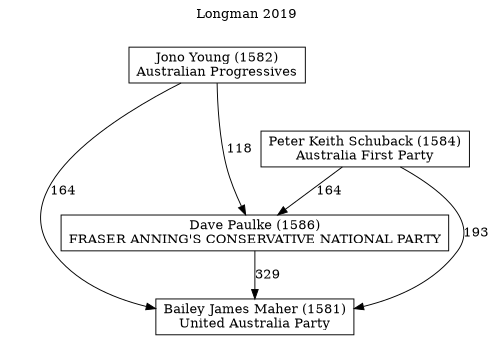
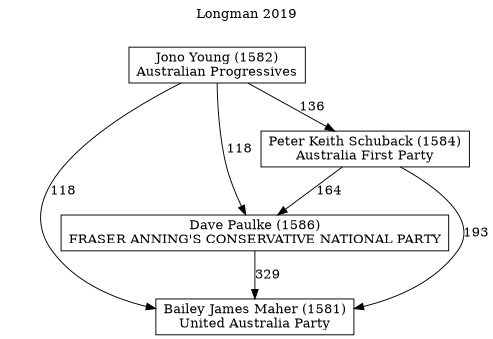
edge "Jono Young (1582) Australian Progressives" -> "Peter Keith Schuback (1584) Australia First Party": added, label "136"
edge "Jono Young (1582) Australian Progressives" -> "Bailey James Maher (1581) United Australia Party": label "164" -> "118"
